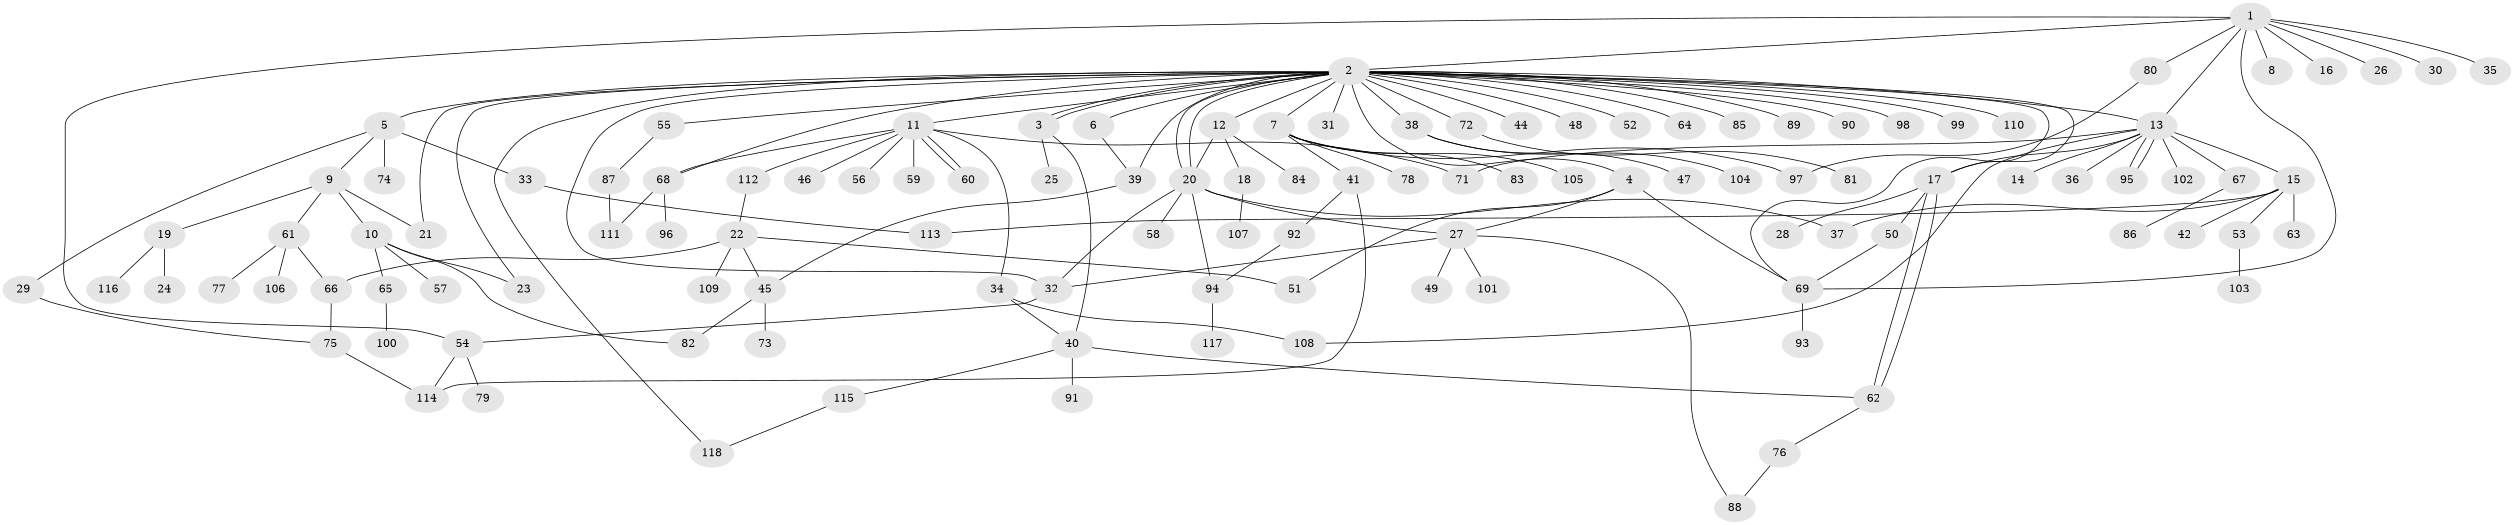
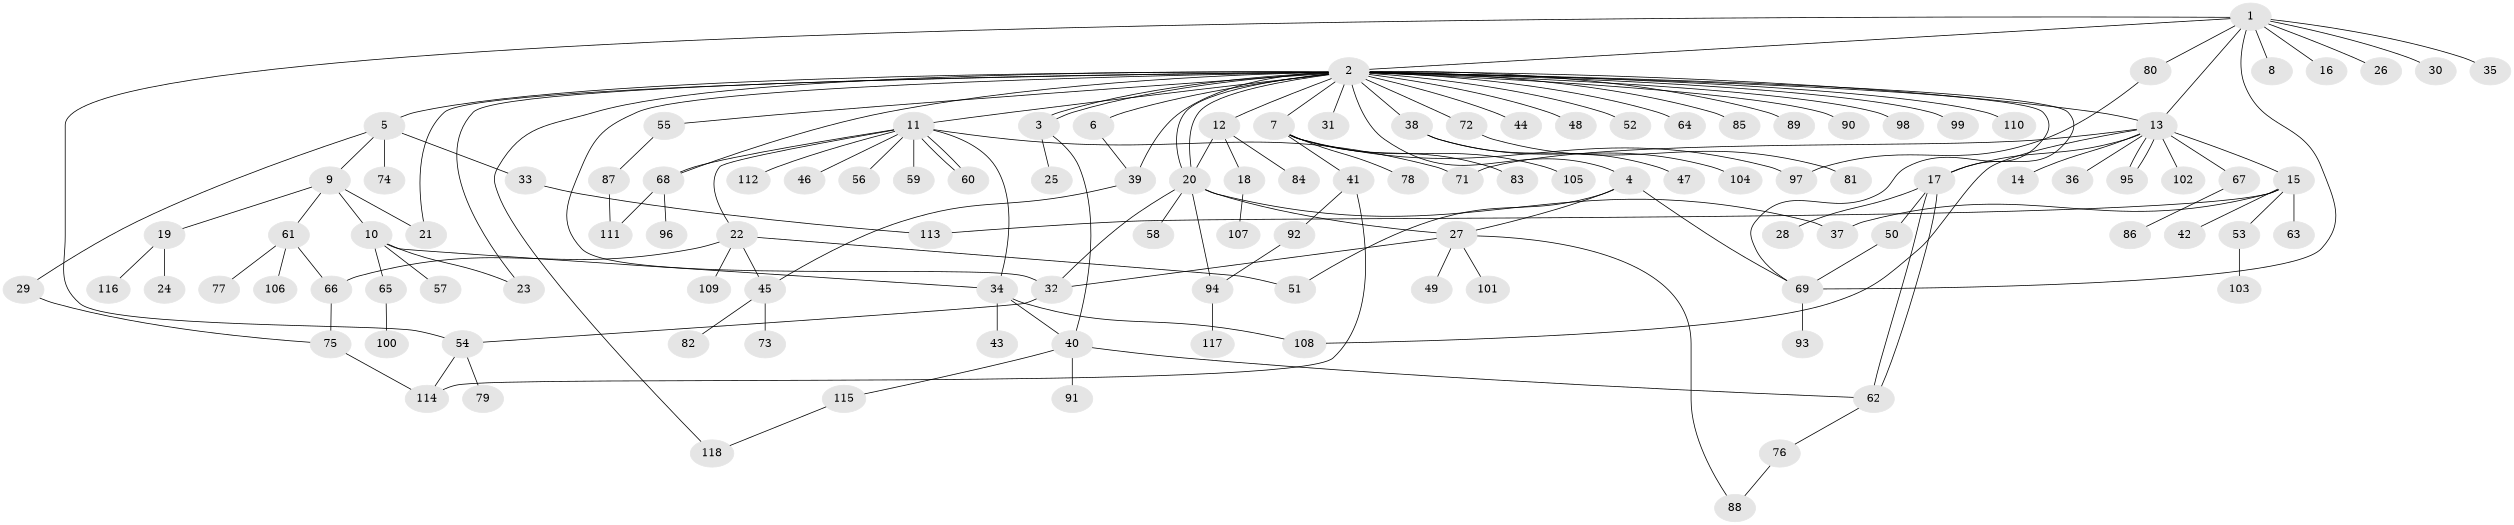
edge "112" -- "22": now "11" -- "22"
edge "10" -- "82": now "10" -- "34"
node "43": added
